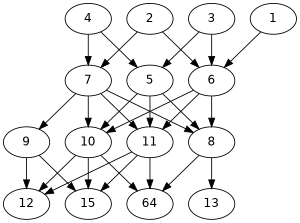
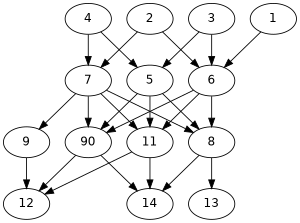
node "10": label "10" -> "90"
node "15": removed
node "64": label "64" -> "14"
